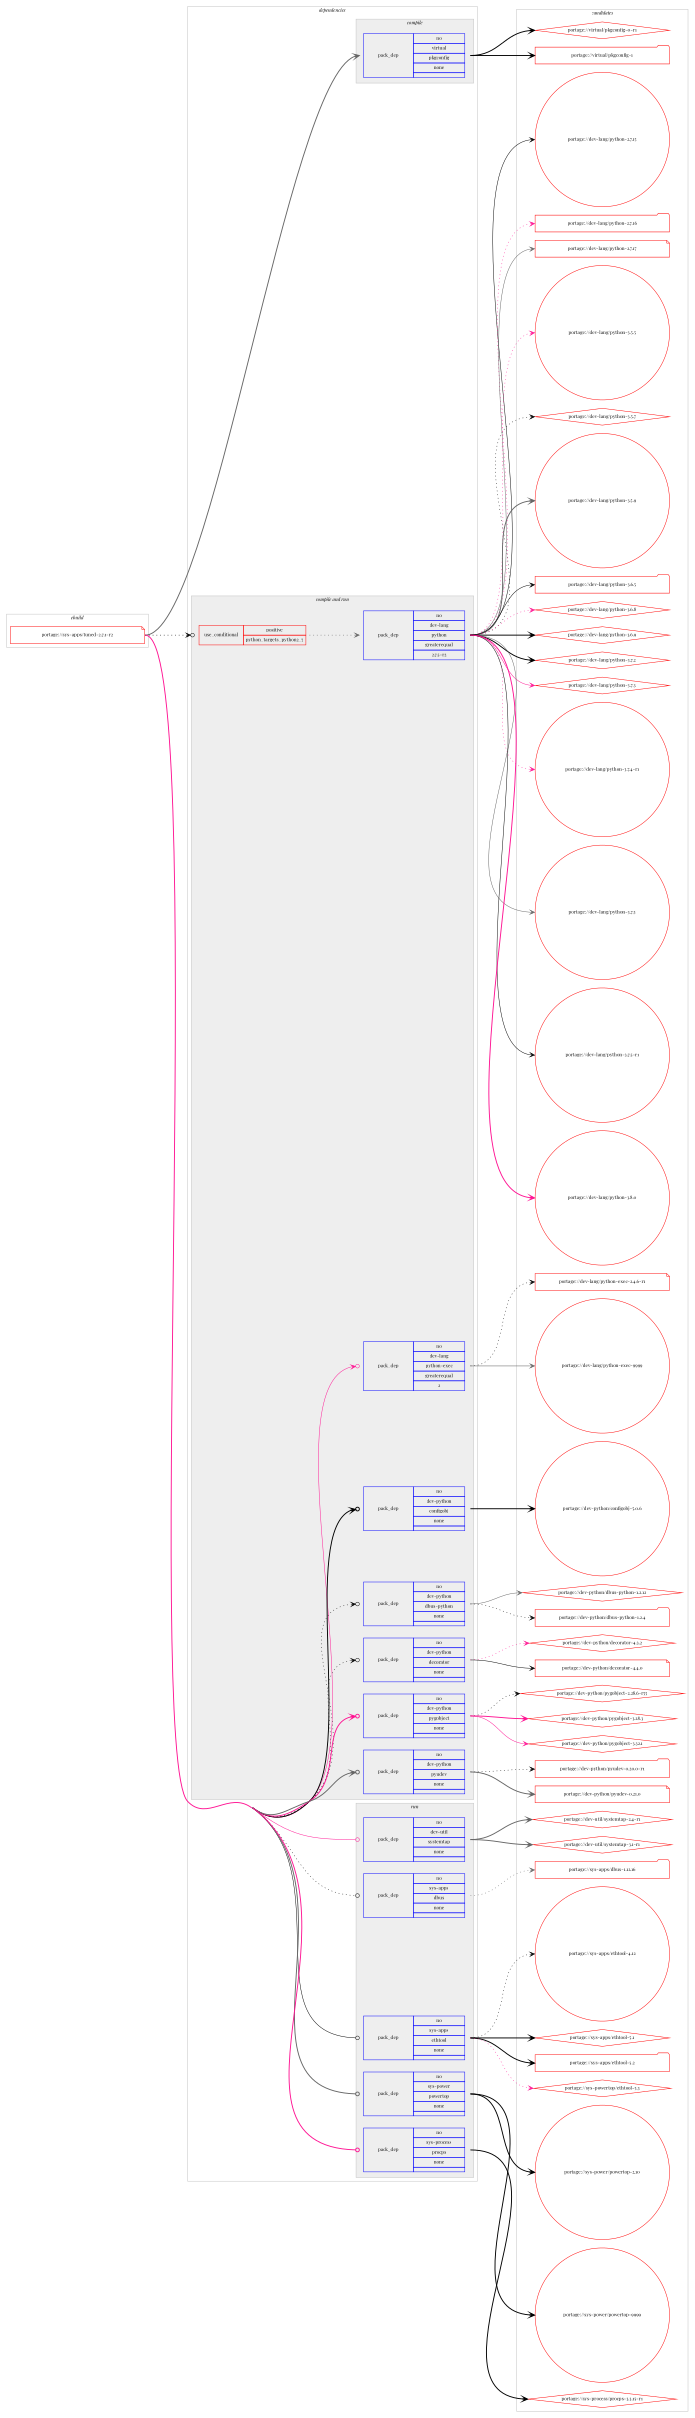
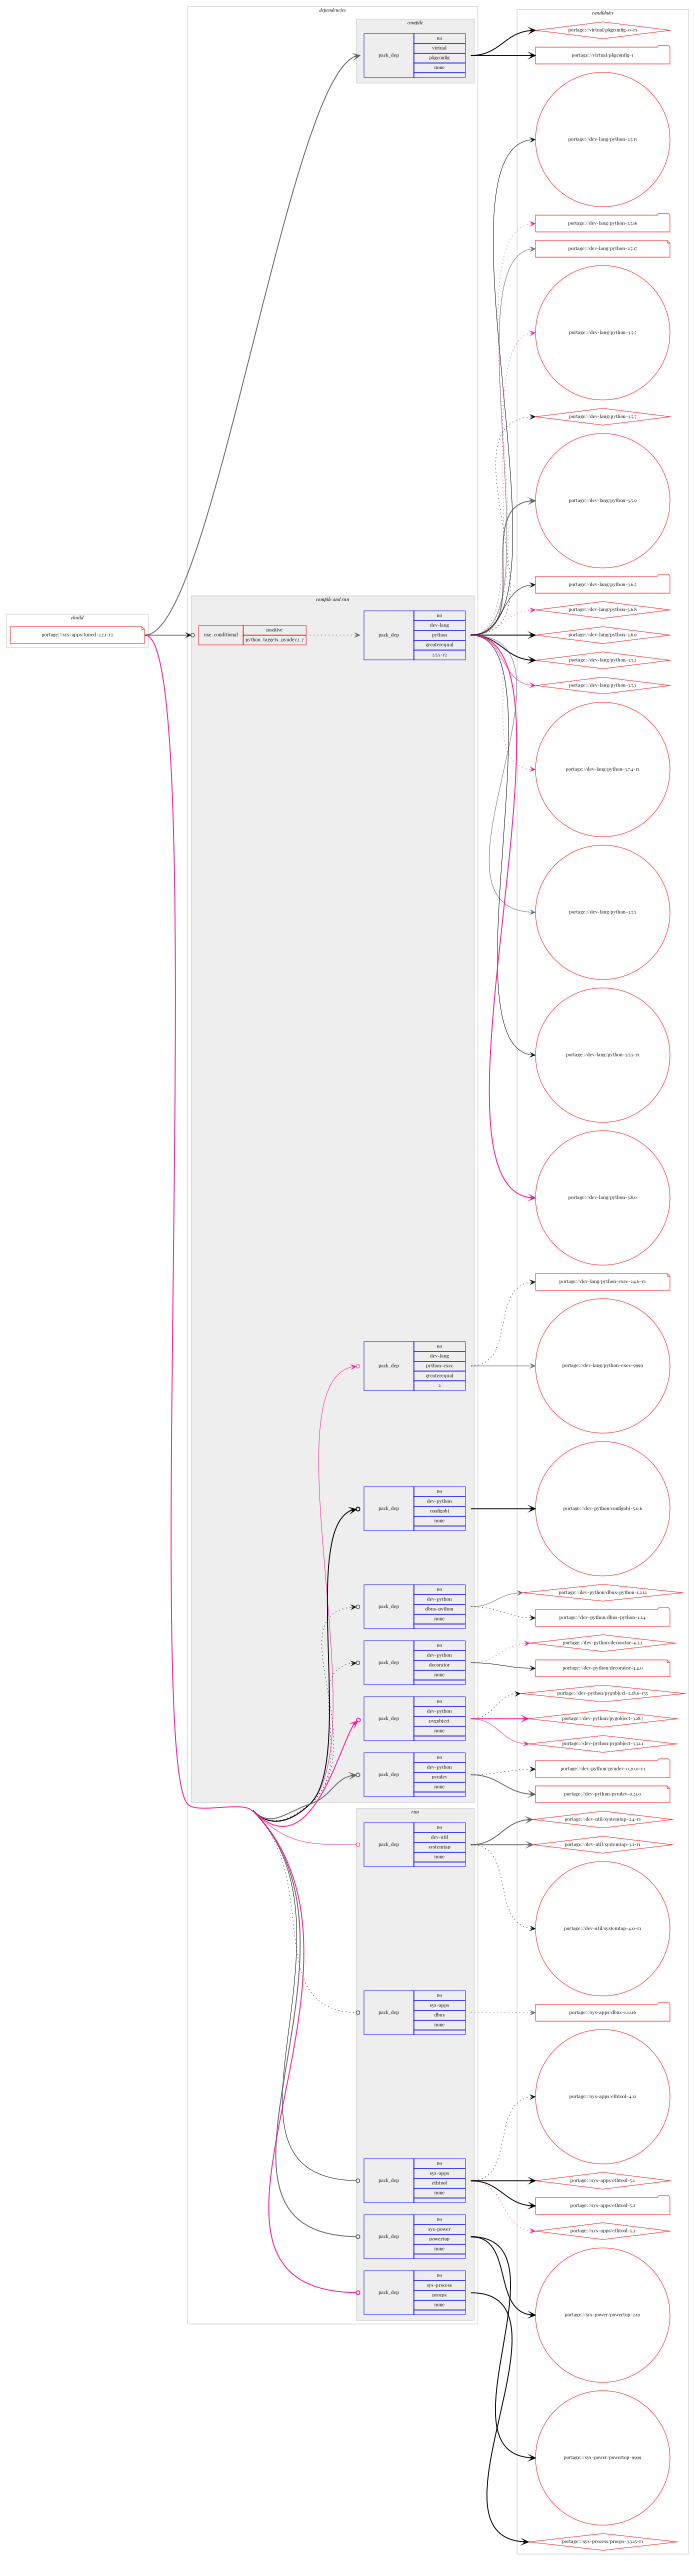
edge "portage://sys-apps/tuned-2.7.1-r2" -> "use_conditional": style dotted -> solid
node "use_conditional": text "python_targets_python2_7" -> "python_targets_pyudev2_7"
node "portage://dev-util/systemtap-4.0-r1": added
node "portage://sys-powertop/ethtool-5.3": label "portage://sys-powertop/ethtool-5.3" -> "portage://sys-apps/ethtool-5.3"
